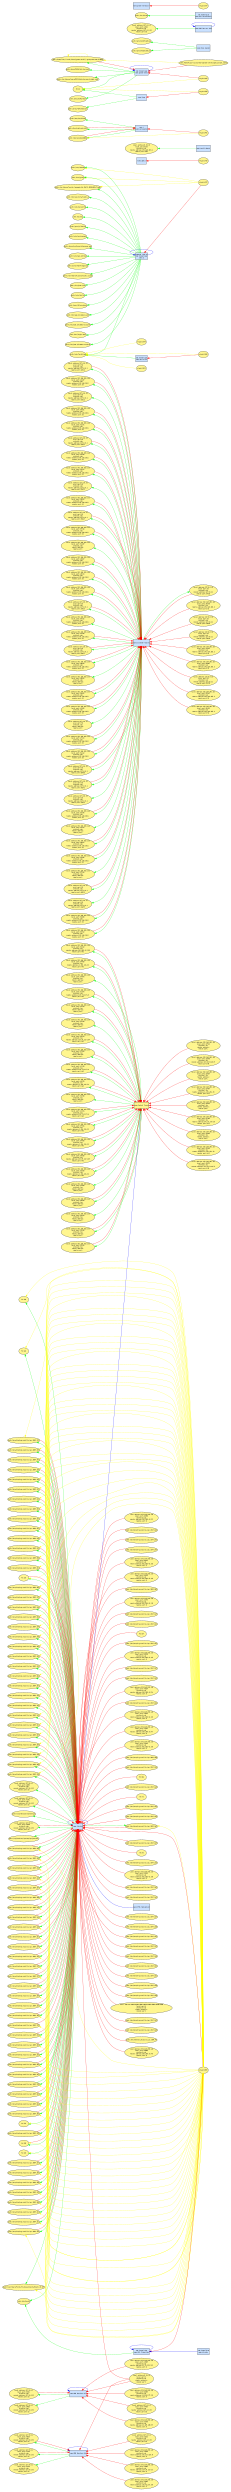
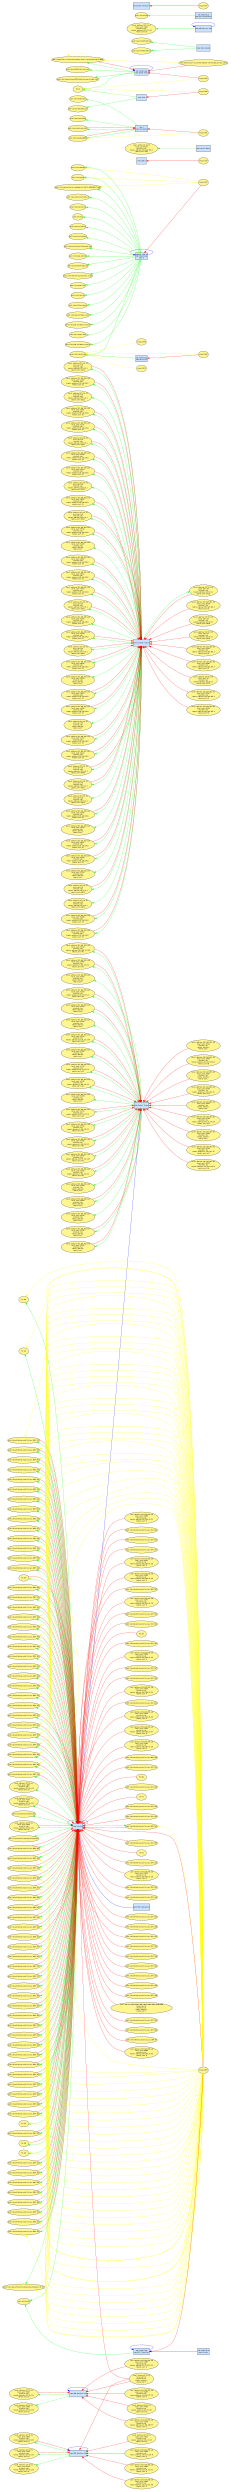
edge "cwd:/home/liao name:gnome-shell" -> "path:/proc/1692/stat": now "cwd:/ name:pulseaudio" -> "path:/proc/1692/stat"
node "name:Socket Thread": fillcolor khaki1 -> lightsteelblue1
edge "name:firefox" -> "path:/dev/shm/org.mozilla.ipc.2059.279": added
